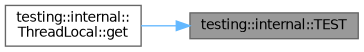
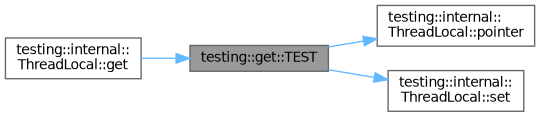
node "testing::internal::TEST": label "testing::internal::TEST" -> "testing::get::TEST"
node "testing::internal:: ThreadLocal::pointer": added
node "testing::internal:: ThreadLocal::set": added
